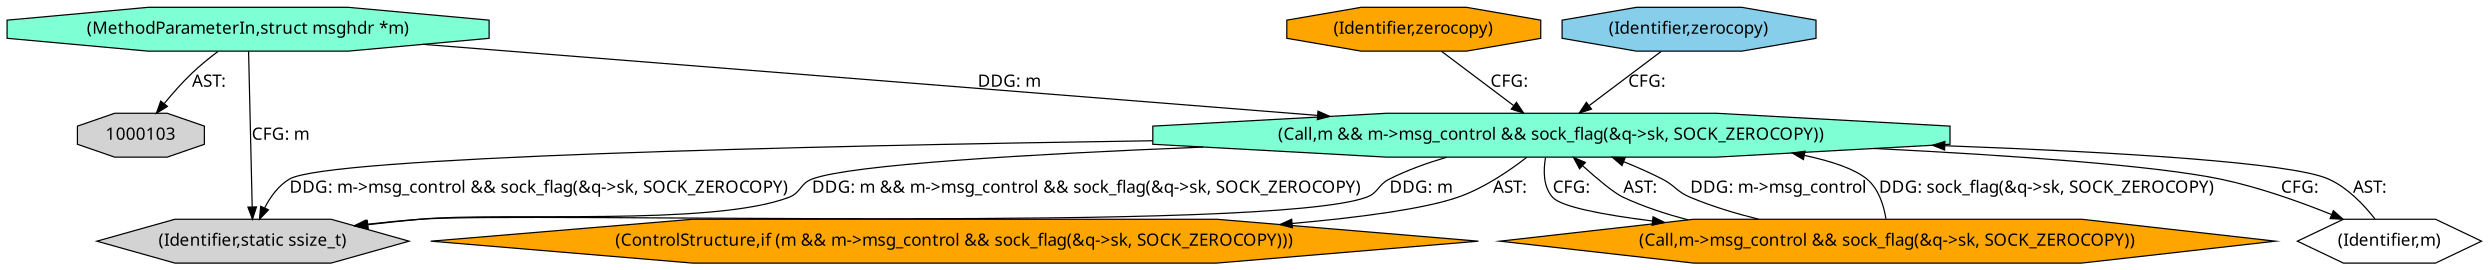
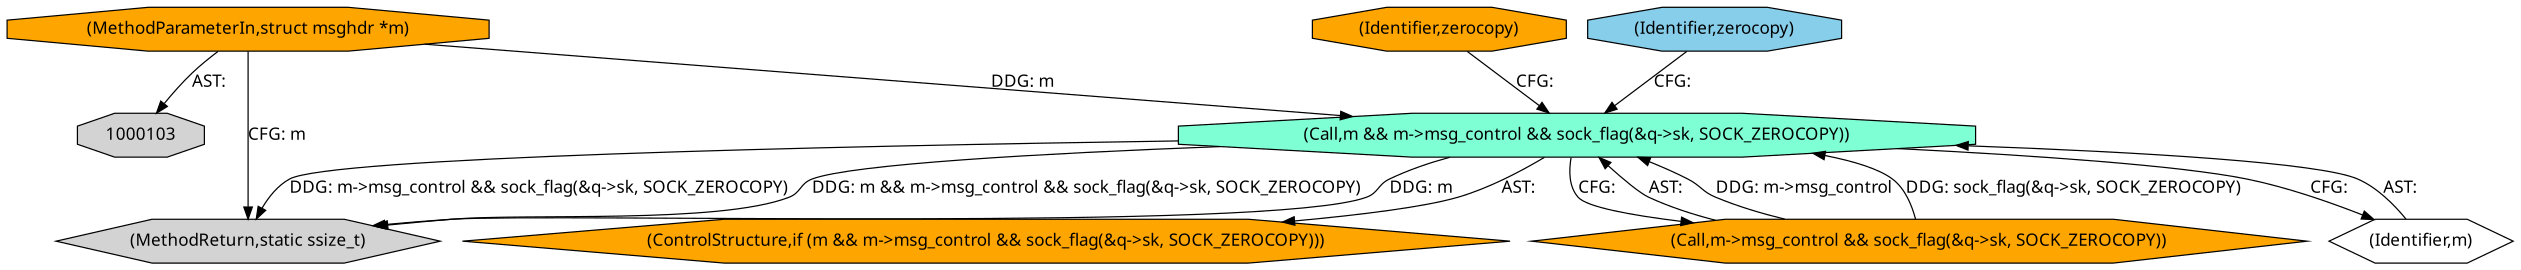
node "(MethodParameterIn,struct msghdr *m)": fillcolor aquamarine -> orange
node "(Identifier,static ssize_t)": label "(Identifier,static ssize_t)" -> "(MethodReturn,static ssize_t)"
